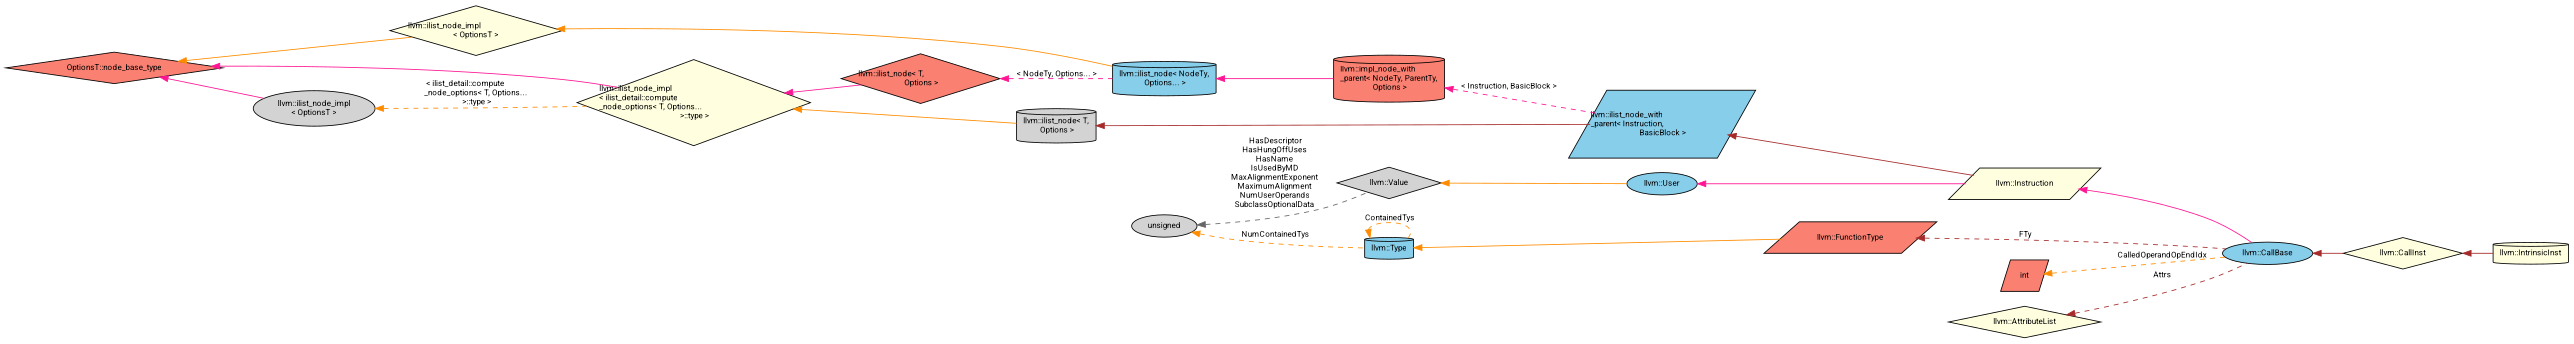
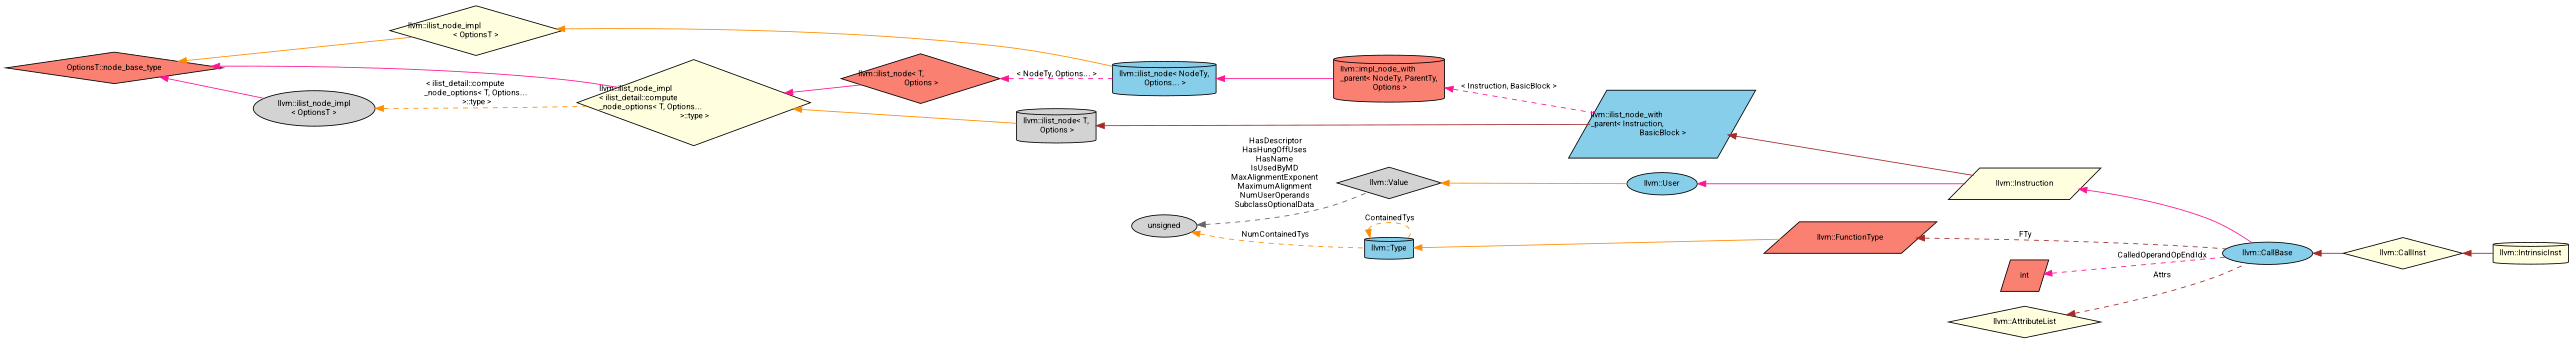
edge "llvm::CallBase" -> "int": color darkorange -> deeppink
